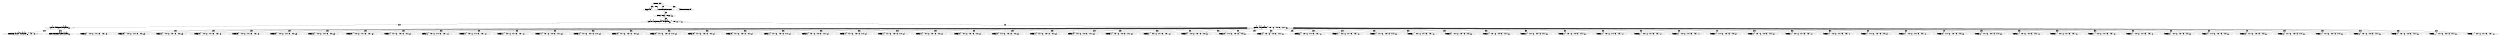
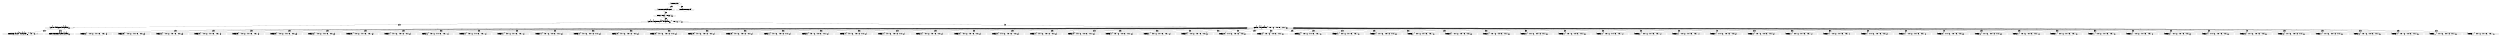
node "(PARAM,this)": removed
